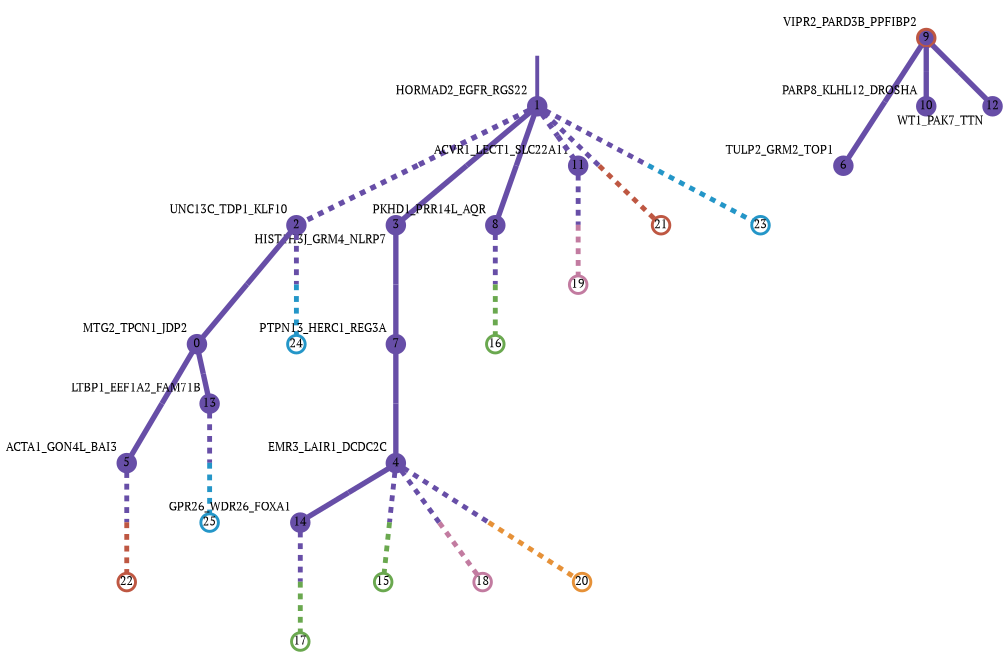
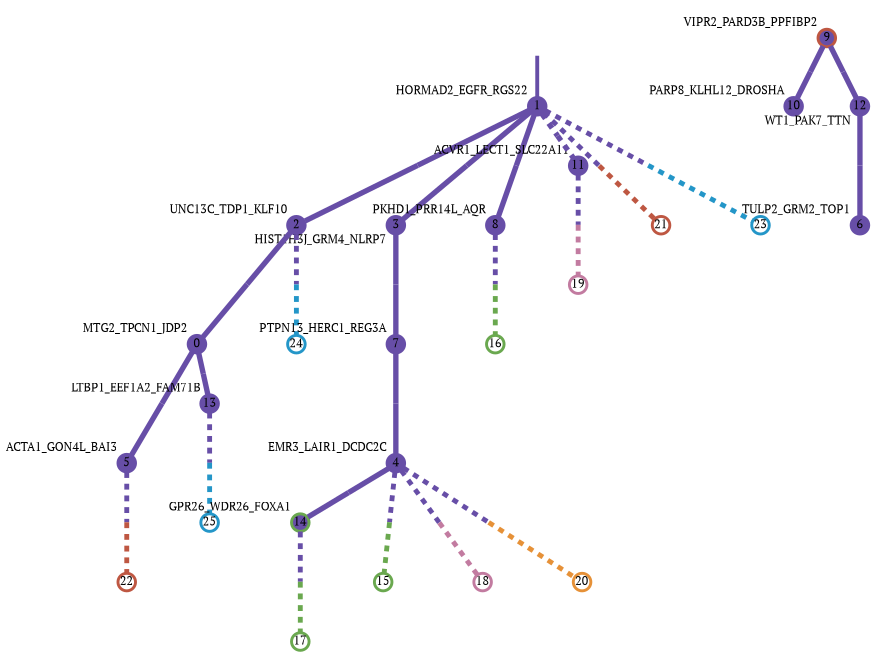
edge "9 VIPR2_PARD3B_PPFIBP2" -> "6 TULP2_GRM2_TOP1": now "12 WT1_PAK7_TTN" -> "6 TULP2_GRM2_TOP1"
edge "1 HORMAD2_EGFR_RGS22" -> "2 UNC13C_TDP1_KLF10": style dashed -> solid
node "14 GPR26_WDR26_FOXA1": color #674ea7ff -> #6aa84fff
